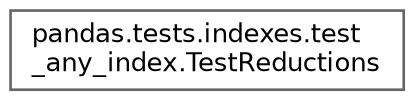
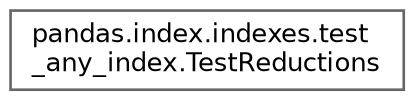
node "pandas.tests.indexes.test _any_index.TestReductions": label "pandas.tests.indexes.test _any_index.TestReductions" -> "pandas.index.indexes.test _any_index.TestReductions"
